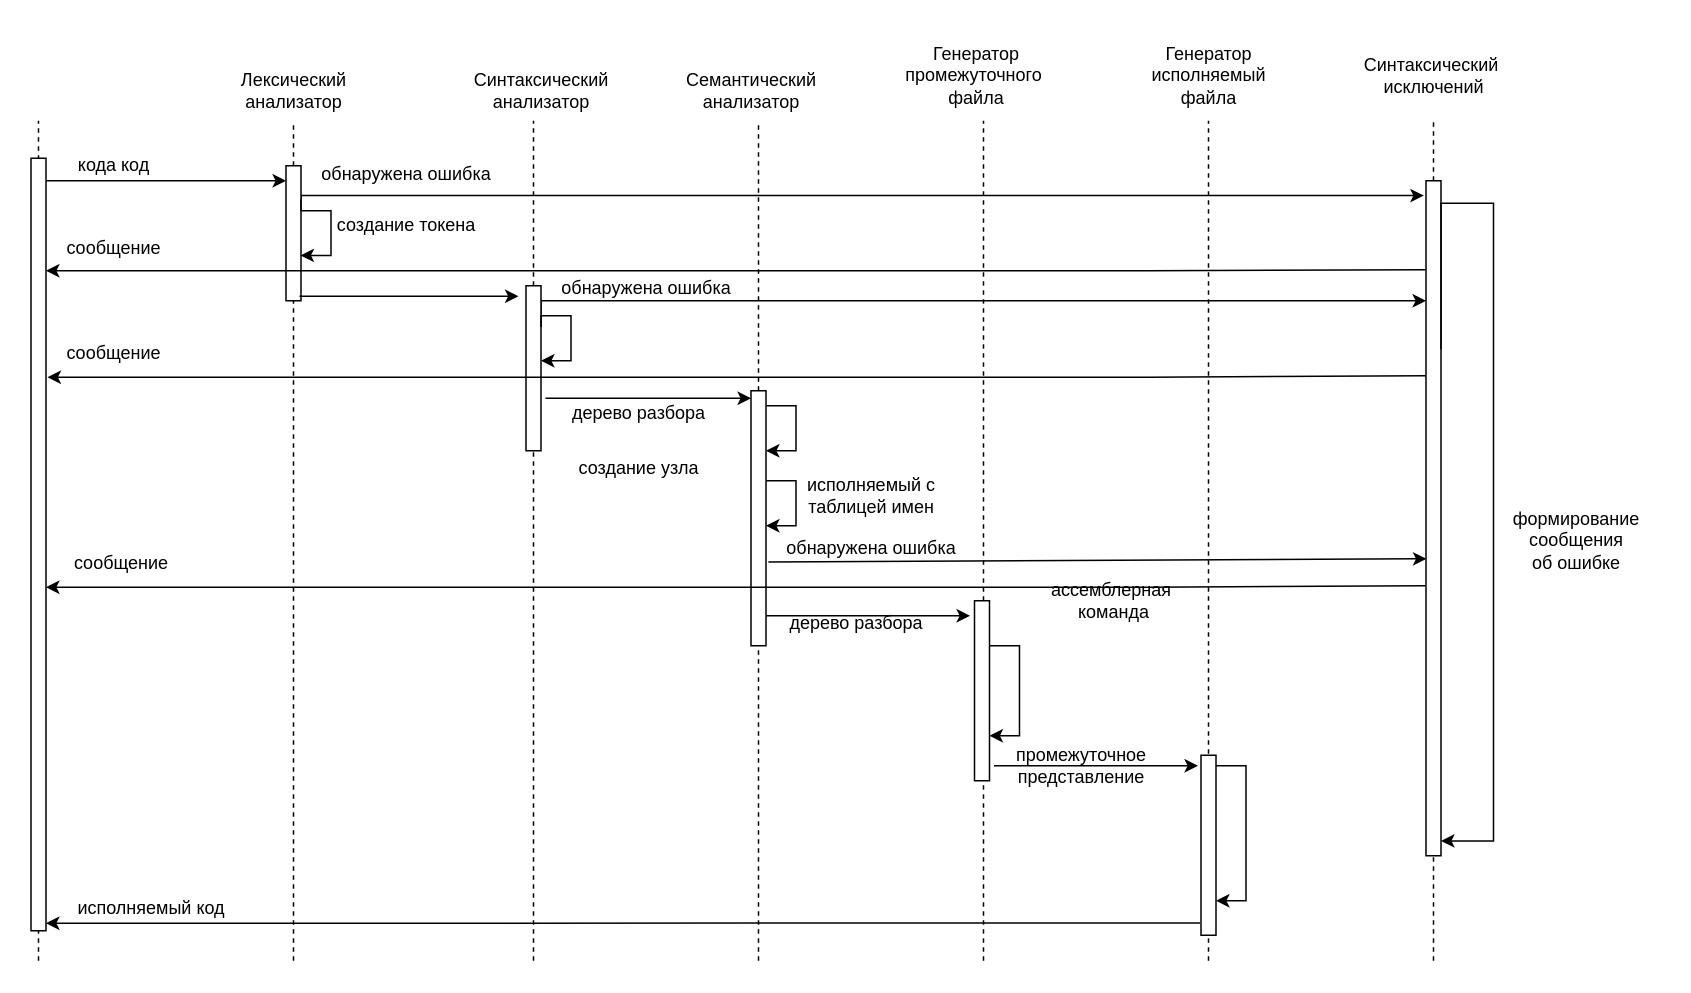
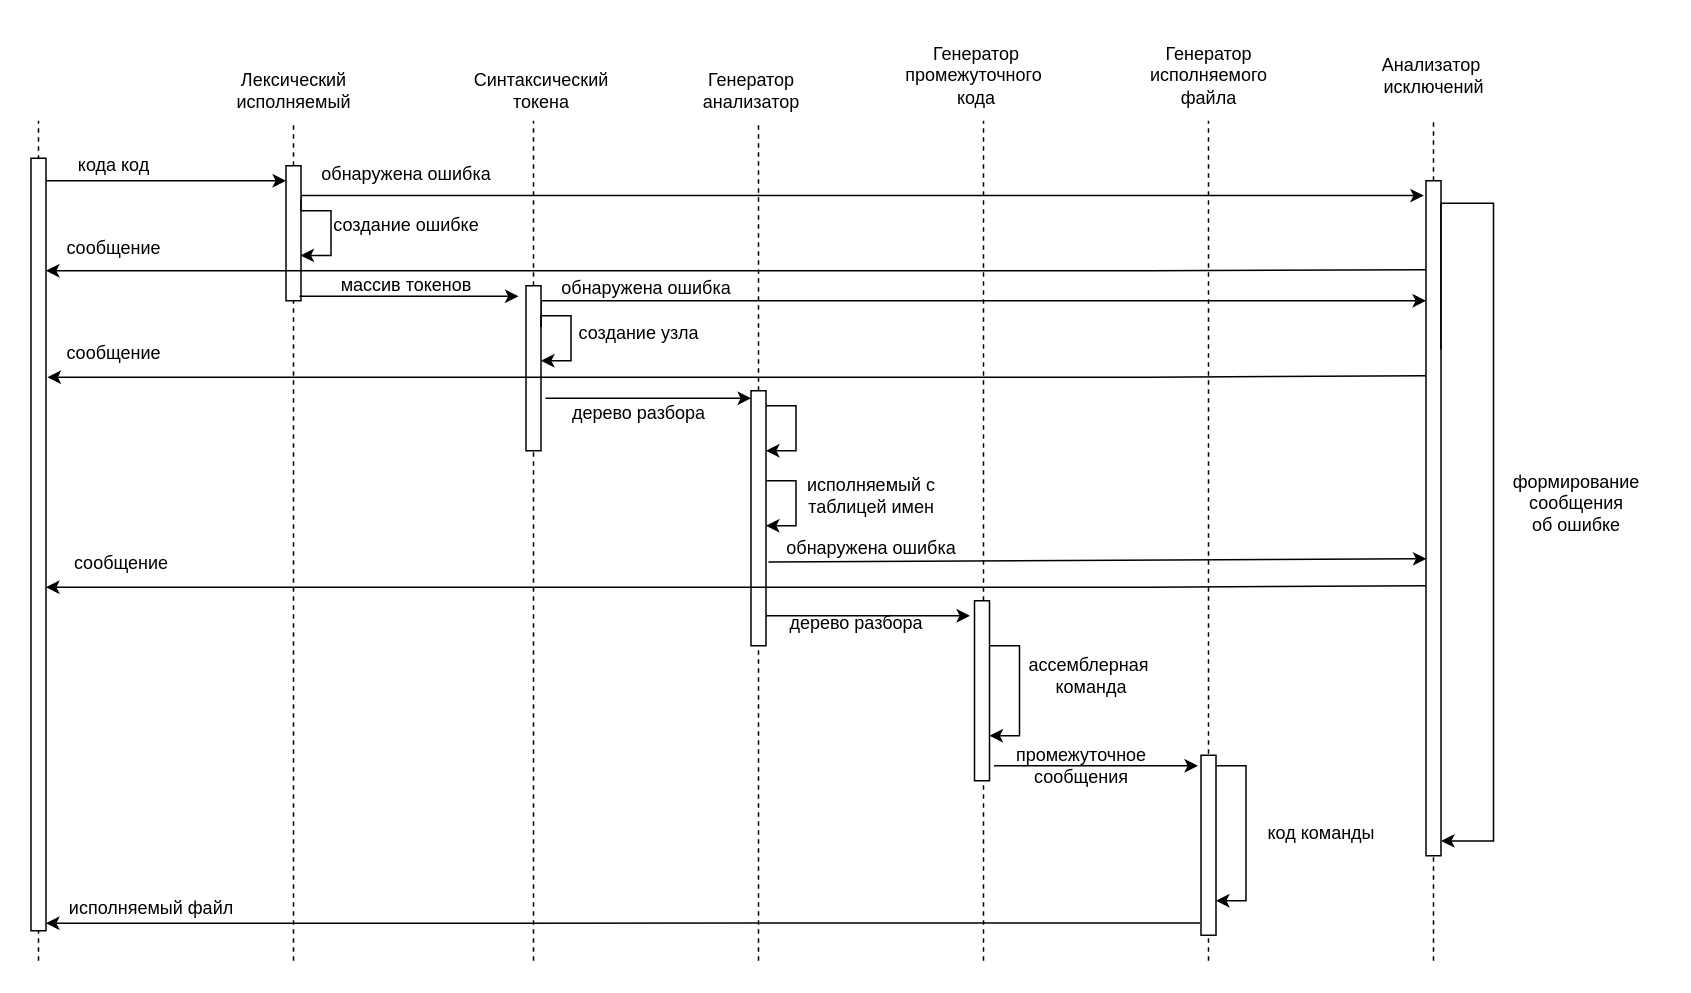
node "Генератор промежуточного файла": label "Генератор промежуточного файла" -> "Генератор промежуточного кода"
node "Генератор исполняемый файла": label "Генератор исполняемый файла" -> "Генератор исполняемого файла"
node "Синтаксический исключений": label "Синтаксический исключений" -> "Анализатор исключений"
node "Лексический анализатор": label "Лексический анализатор" -> "Лексический исполняемый"
node "Синтаксический анализатор": label "Синтаксический анализатор" -> "Синтаксический токена"
node "Семантический анализатор": label "Семантический анализатор" -> "Генератор анализатор"
node "создание токена": label "создание токена" -> "создание ошибке"
node "массив токенов": added
node "создание узла": moved (638, 469) -> (638, 334)
node "формирование сообщения об ошибке": moved (1576, 541) -> (1576, 503)
node "ассемблерная команда": moved (1111, 601) -> (1088, 676)
node "промежуточное представление": label "промежуточное представление" -> "промежуточное сообщения"
node "код команды": added
node "исполняемый код": label "исполняемый код" -> "исполняемый файл"
